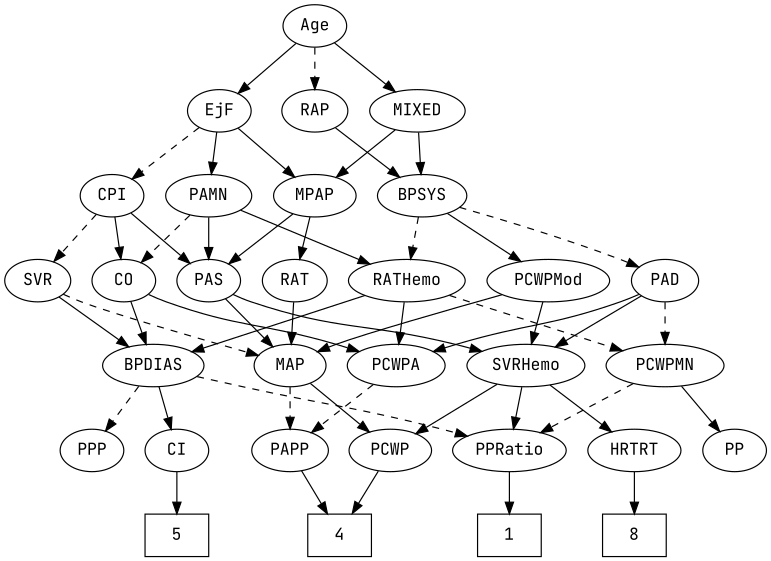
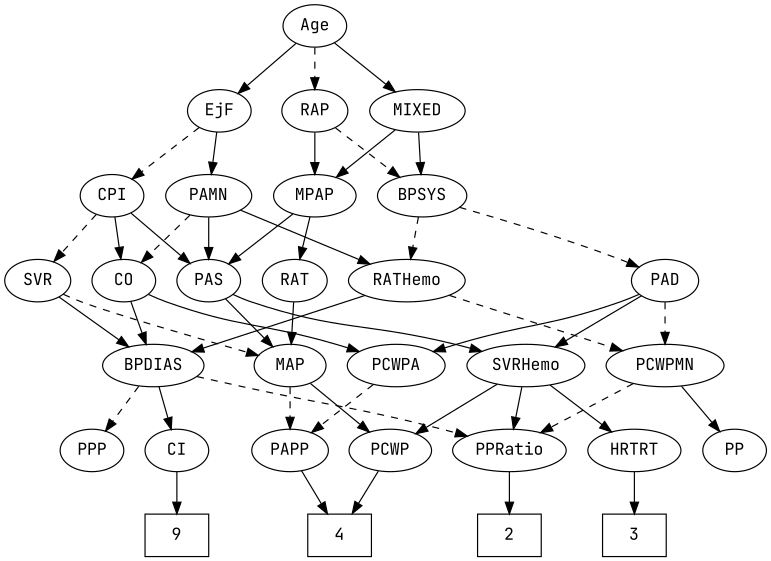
edge "RAP" -> "BPSYS": style solid -> dashed
edge "EjF" -> "MPAP": now "RAP" -> "MPAP"
node "PCWPMod": removed
edge "RATHemo" -> "PCWPA": removed
node "5": label "5" -> "9"
node "1": label "1" -> "2"
node "8": label "8" -> "3"
